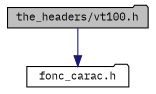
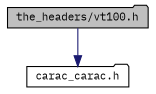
node "fonc_carac.h": label "fonc_carac.h" -> "carac_carac.h"
